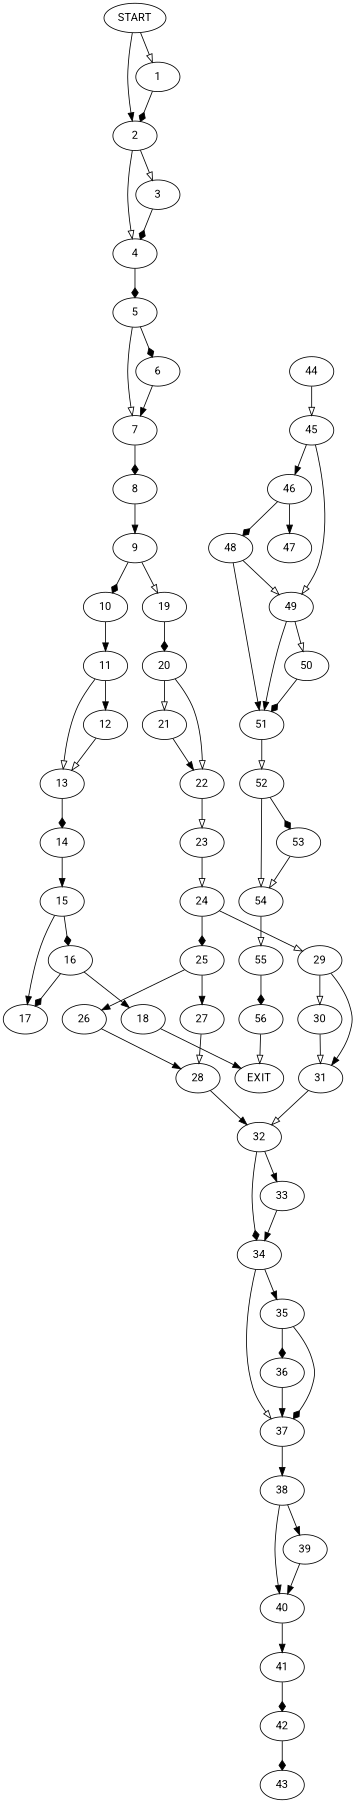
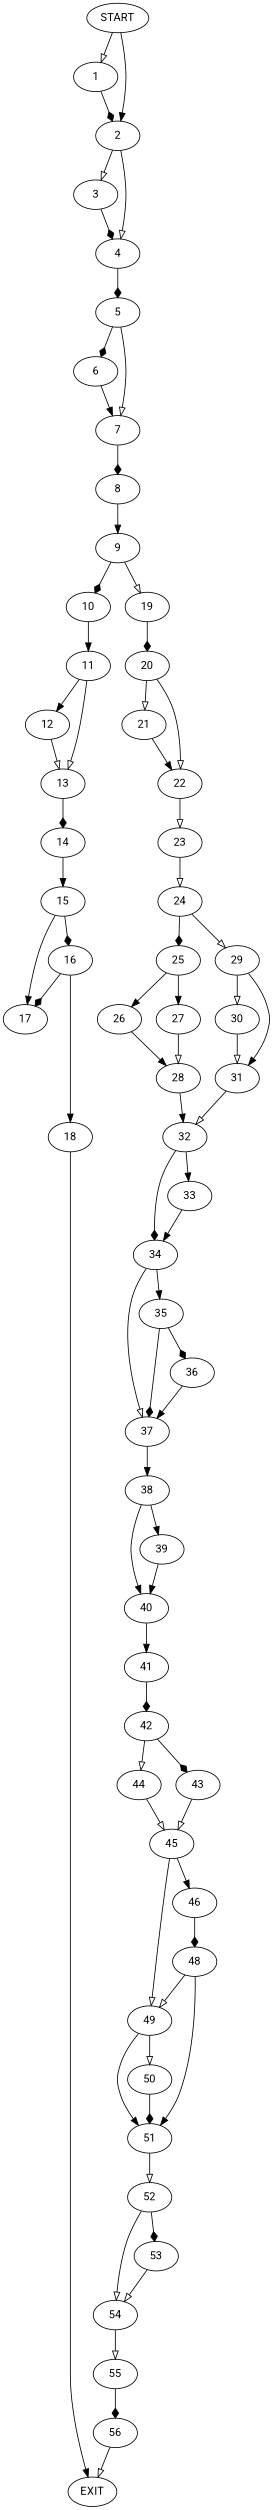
node "47": removed
edge "42" -> "44": added
edge "43" -> "45": added
